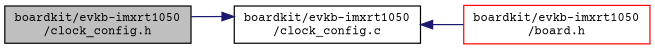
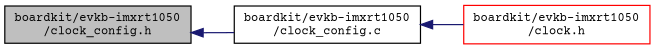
edge "boardkit/evkb-imxrt1050 /clock_config.h" -> "boardkit/evkb-imxrt1050 /clock_config.c": reversed
node "boardkit/evkb-imxrt1050 /board.h": label "boardkit/evkb-imxrt1050 /board.h" -> "boardkit/evkb-imxrt1050 /clock.h"
